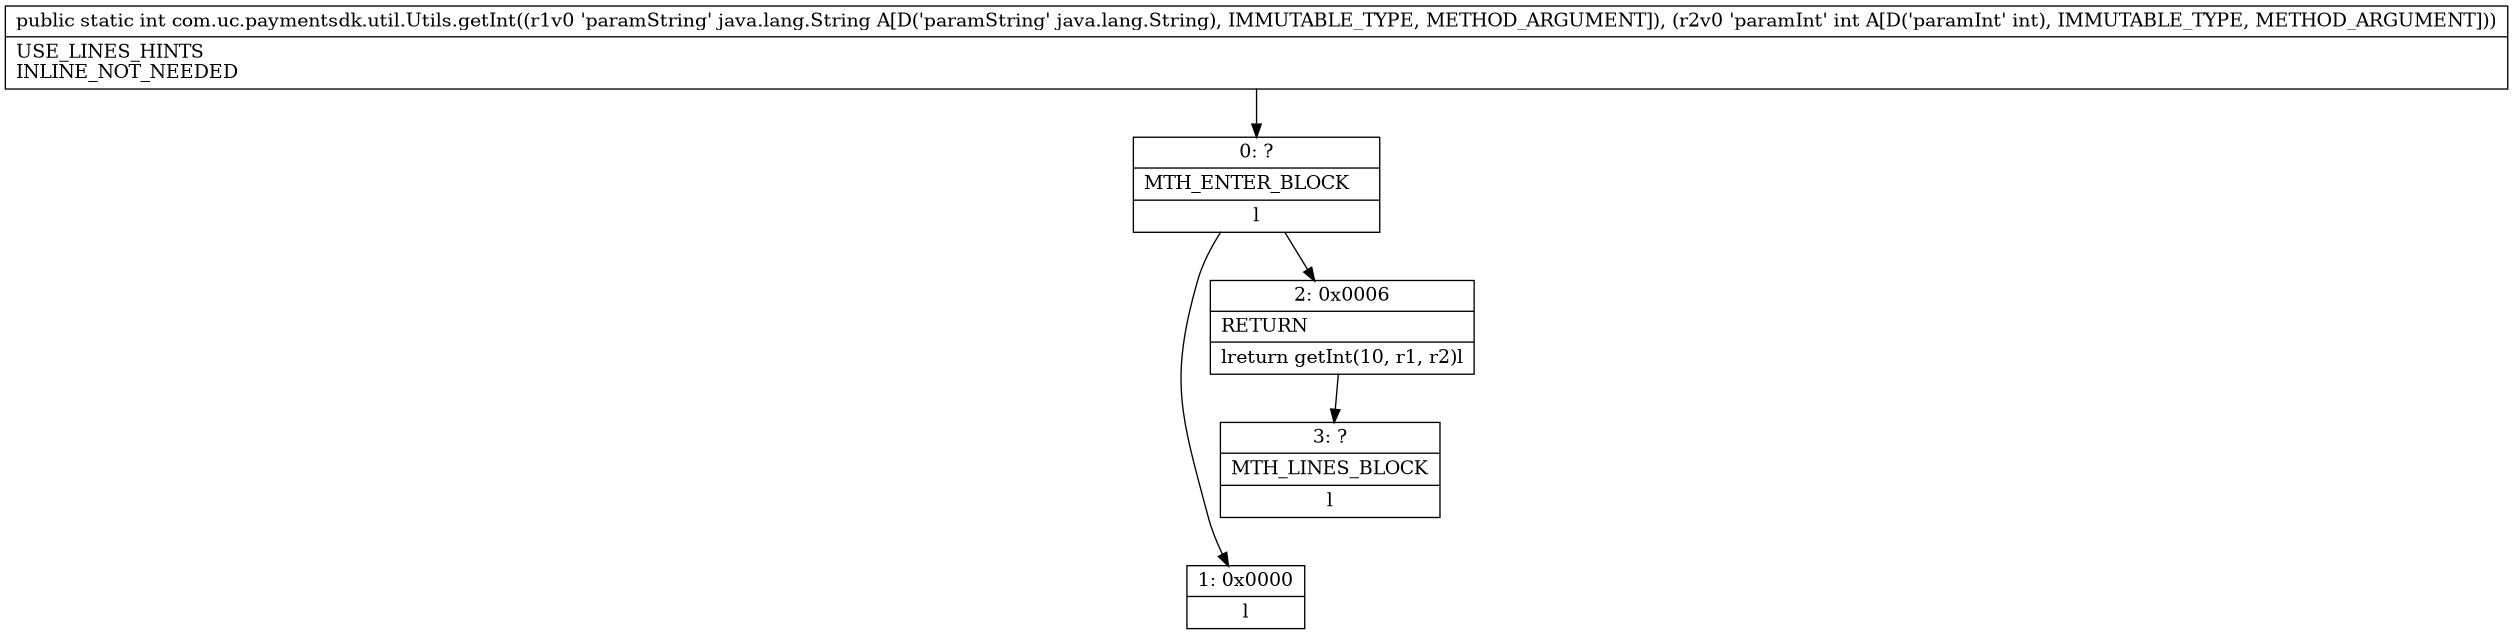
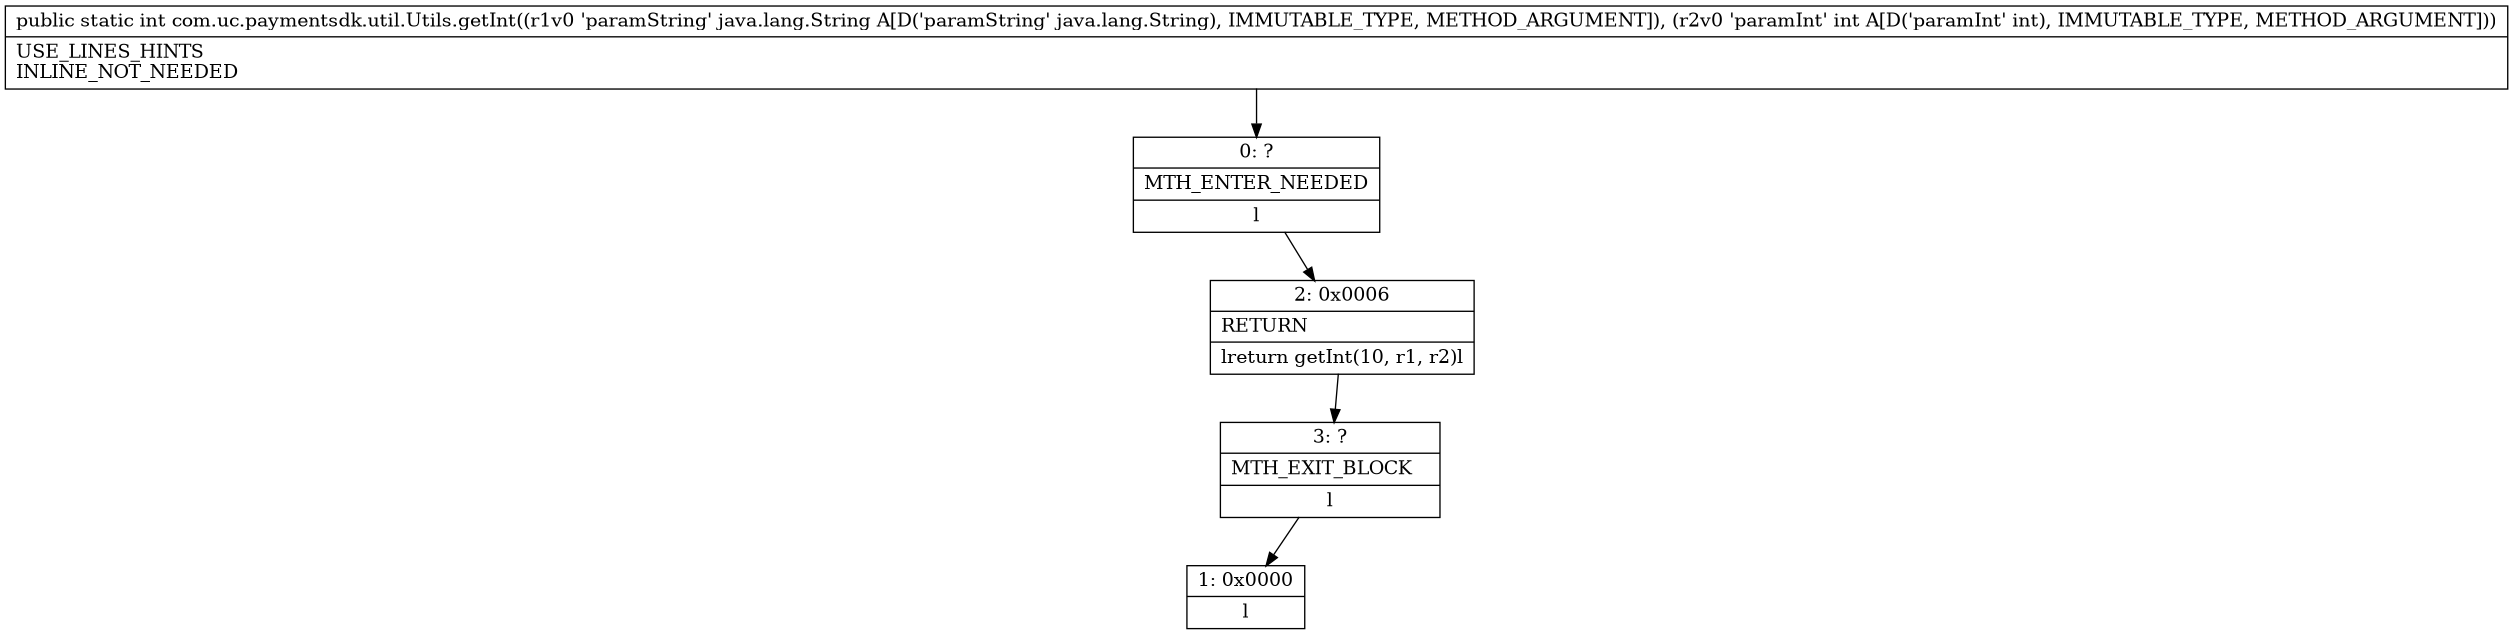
node "0: ?": text "MTH_ENTER_BLOCK" -> "MTH_ENTER_NEEDED"
edge "0: ?" -> "1: 0x0000": now "3: ?" -> "1: 0x0000"
node "3: ?": text "MTH_LINES_BLOCK" -> "MTH_EXIT_BLOCK"
